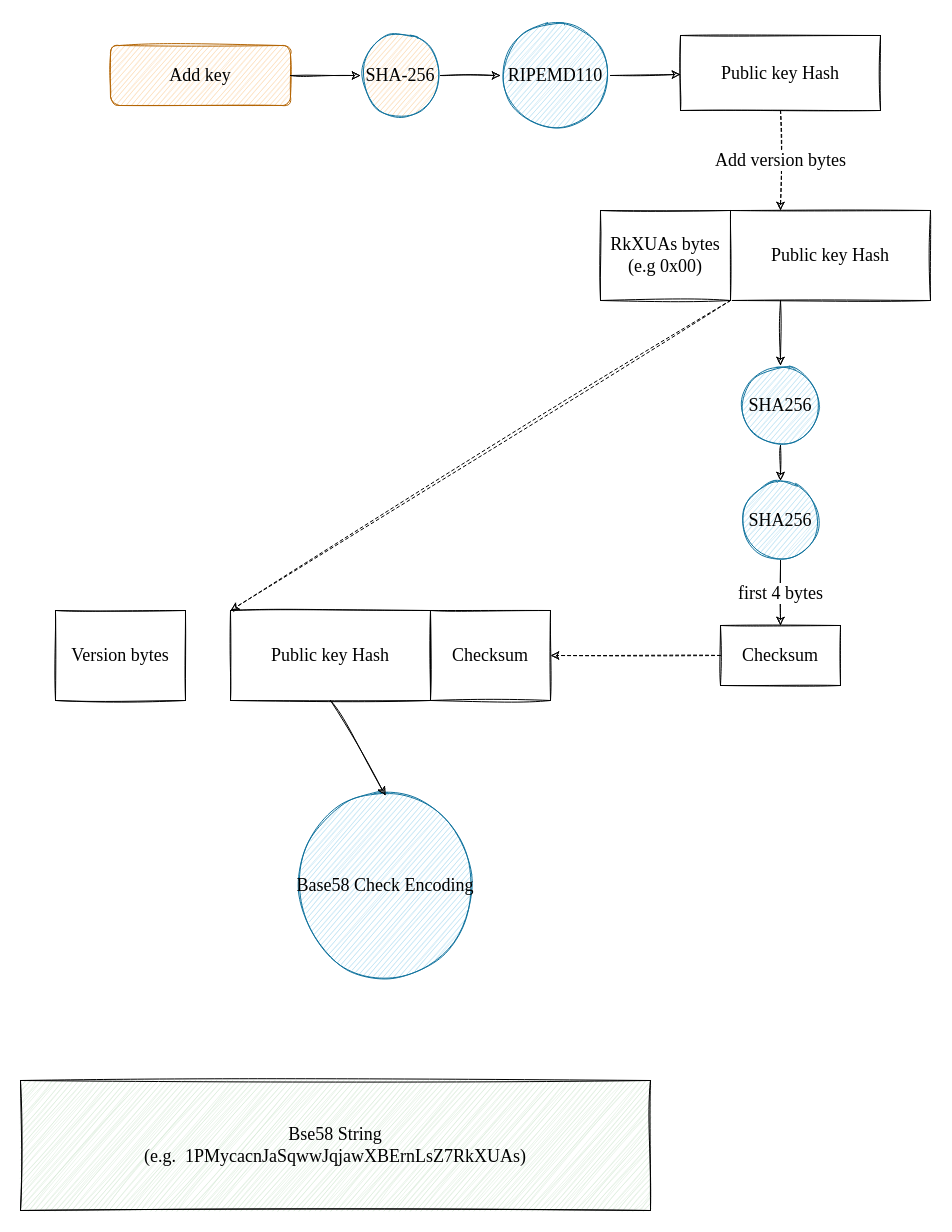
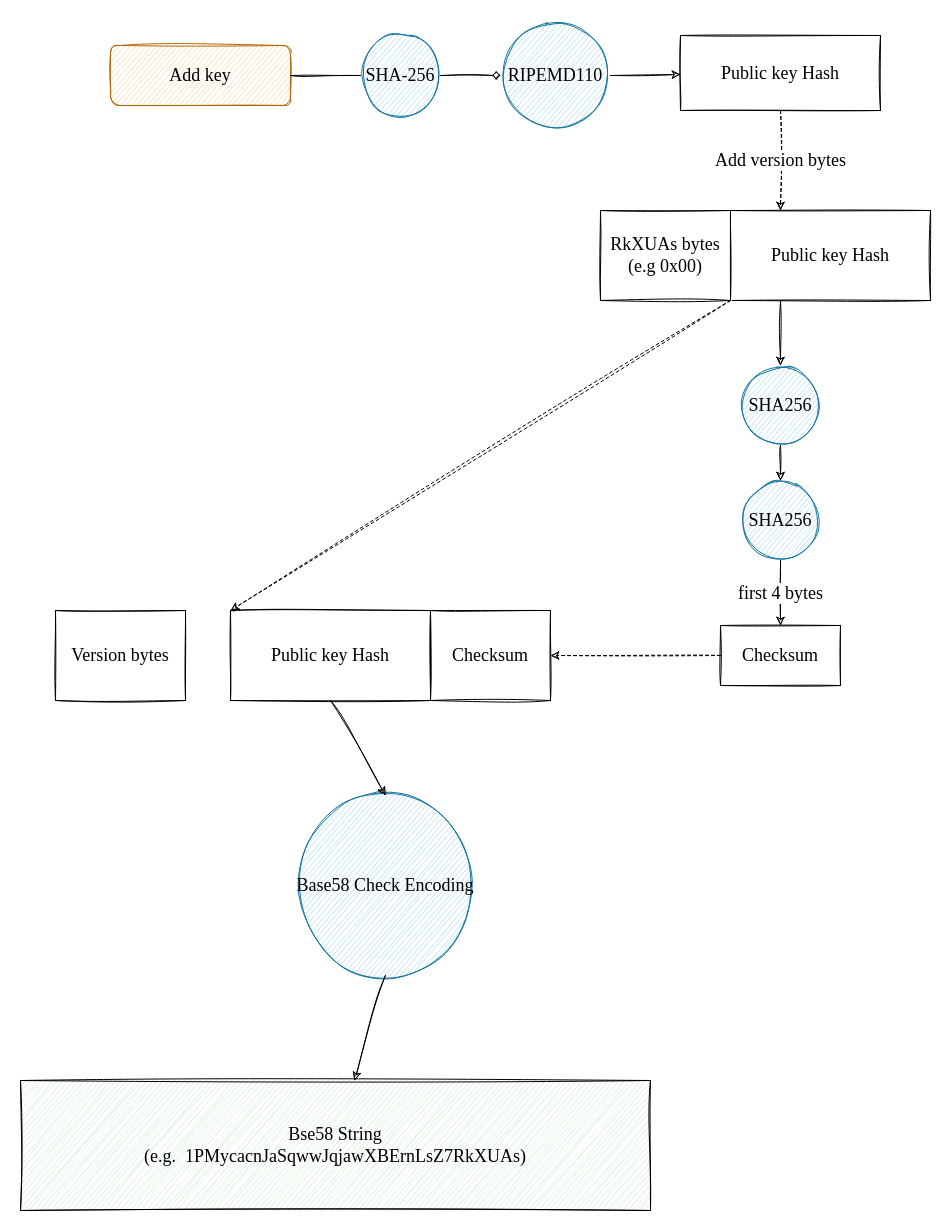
edge "Add key" -> "SHA-256": arrowhead classic -> none
node "SHA-256": fillcolor #fad7ac -> #b1ddf0
edge "SHA-256" -> "RIPEMD110": arrowhead classic -> diamond
edge "Base58 Check Encoding" -> "Bse58 String (e.g. 1PMycacnJaSqwwJqjawXBErnLsZ7RkXUAs)": added
